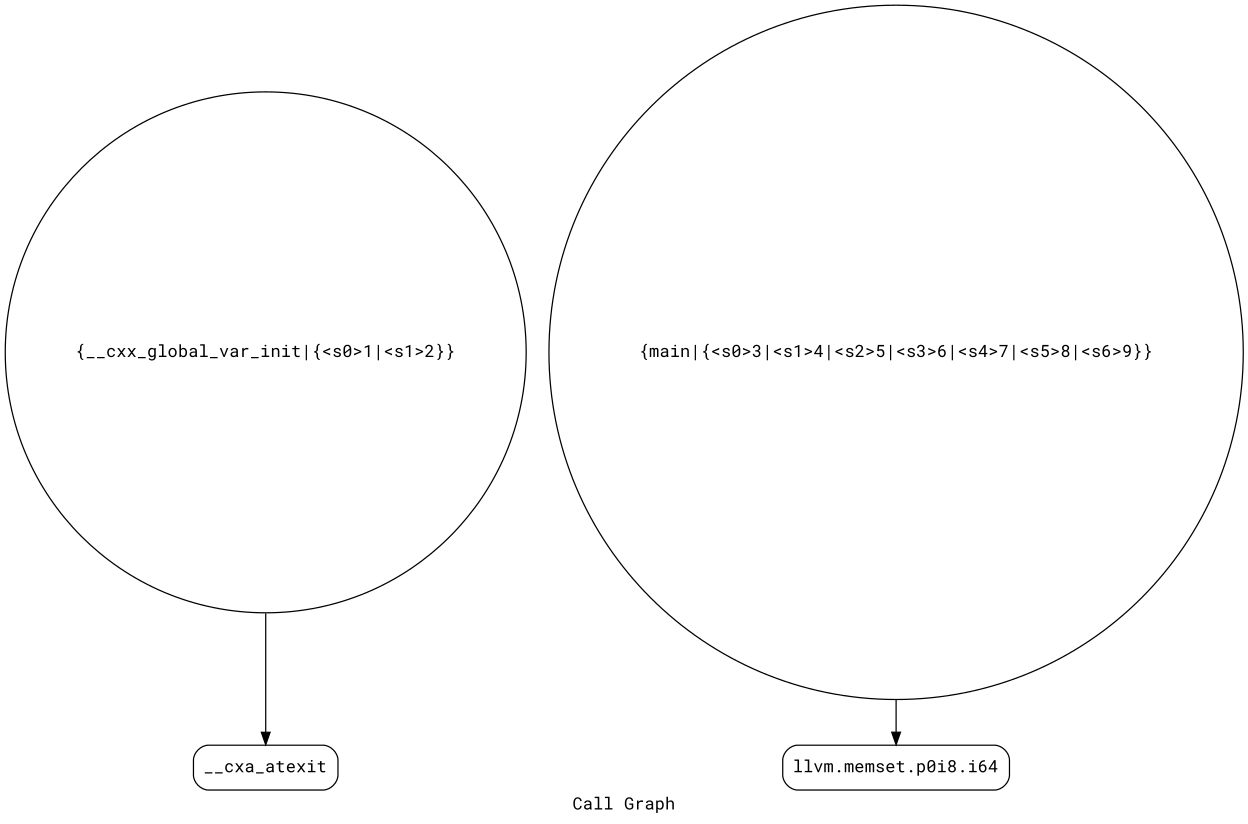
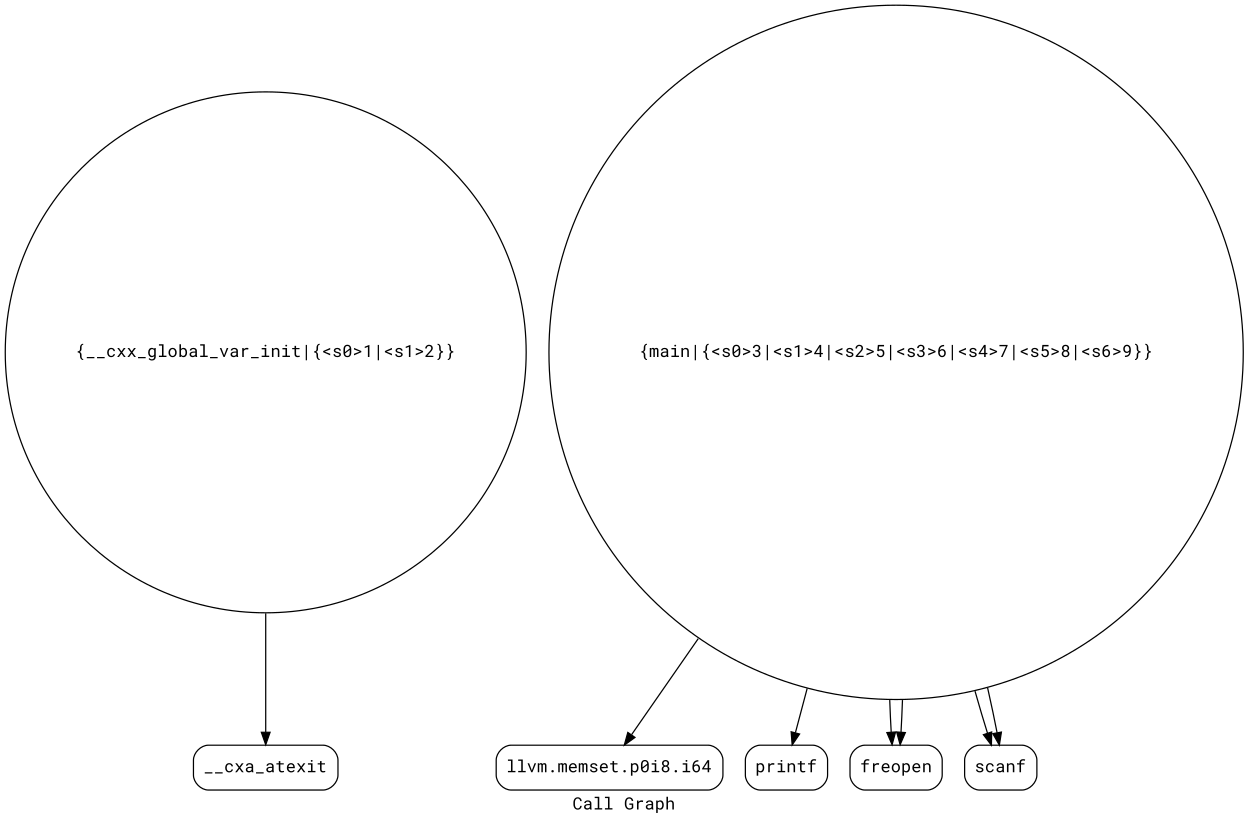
node "printf": added
node "freopen": added
node "scanf": added
